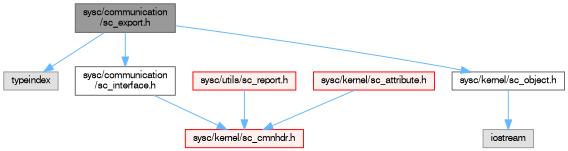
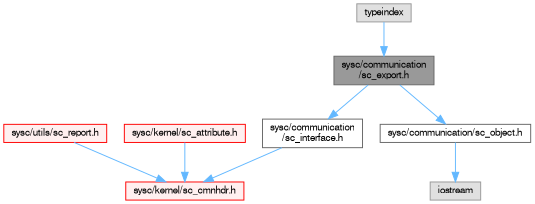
edge "sysc/communication /sc_export.h" -> "typeindex": reversed
node "sysc/kernel/sc_object.h": label "sysc/kernel/sc_object.h" -> "sysc/communication/sc_object.h"
